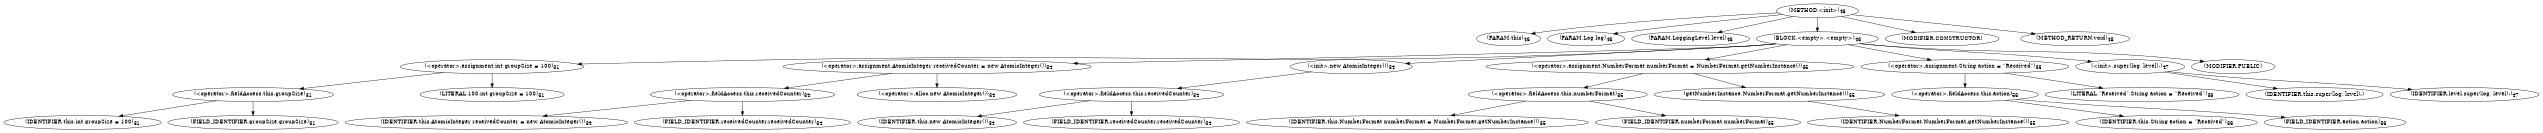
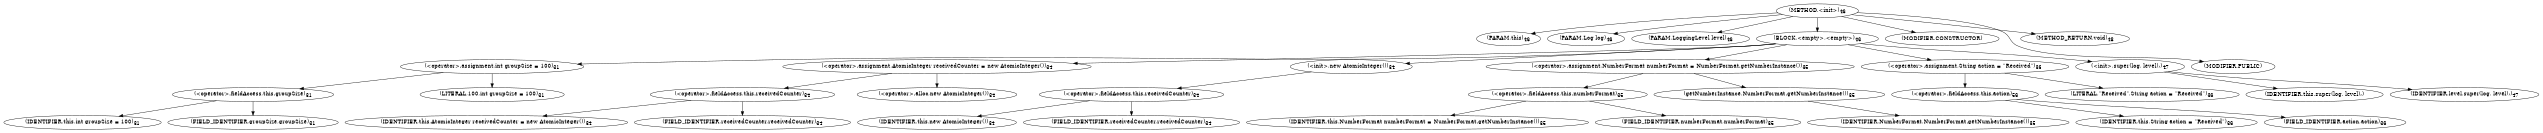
edge "(BLOCK,<empty>,<empty>)" -> "(MODIFIER,PUBLIC)": now "(METHOD,<init>)" -> "(MODIFIER,PUBLIC)"
